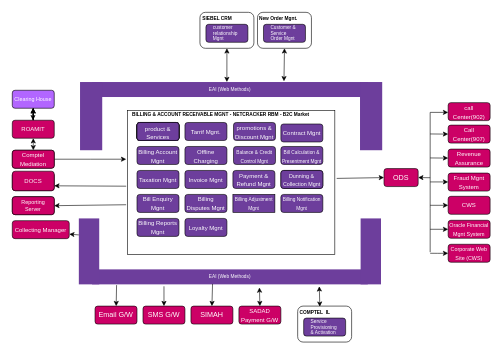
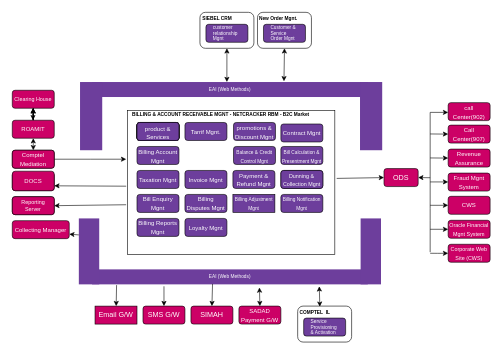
node "Clearing House": fillcolor #b266ff -> #cc0066
node "Offline Charging": removed
node "Email G/W": shape rounded rectangle -> rectangle
